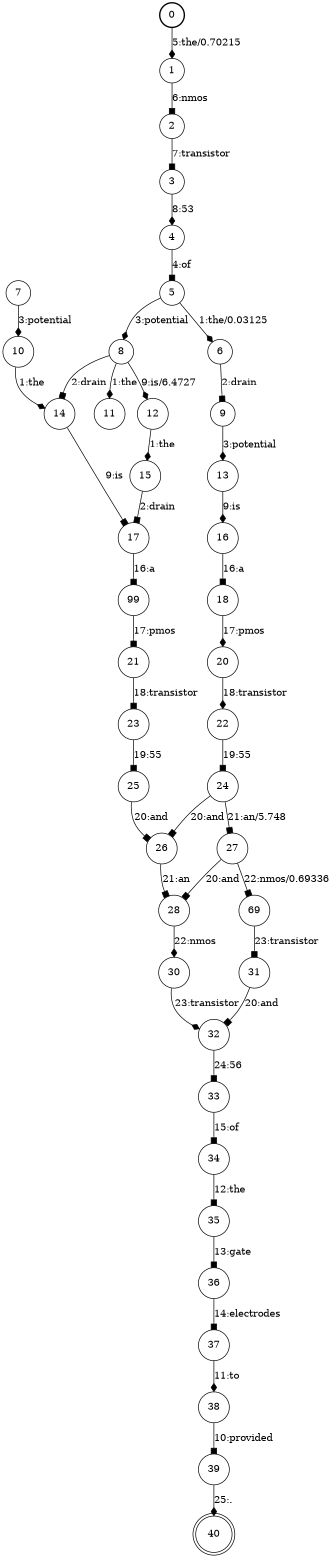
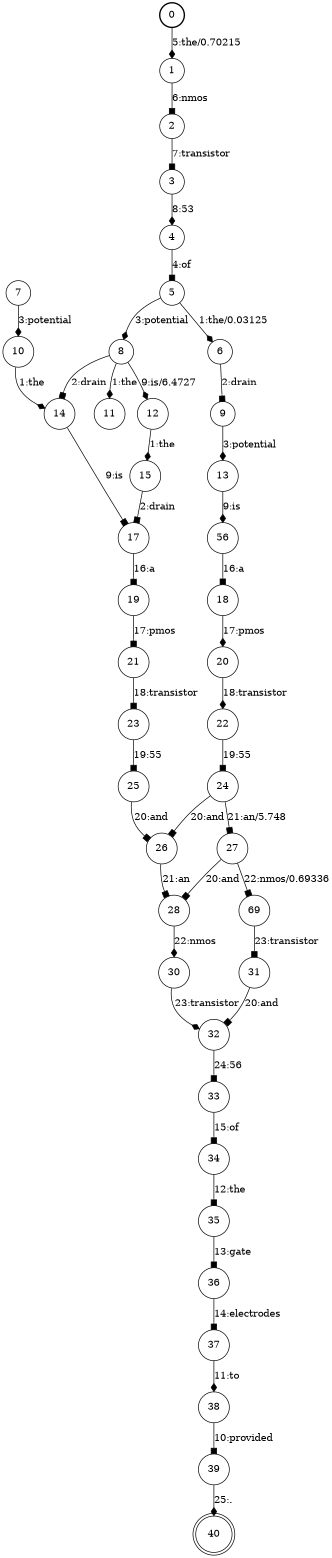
node "16": label "16" -> "56"
node "99": label "99" -> "19"
